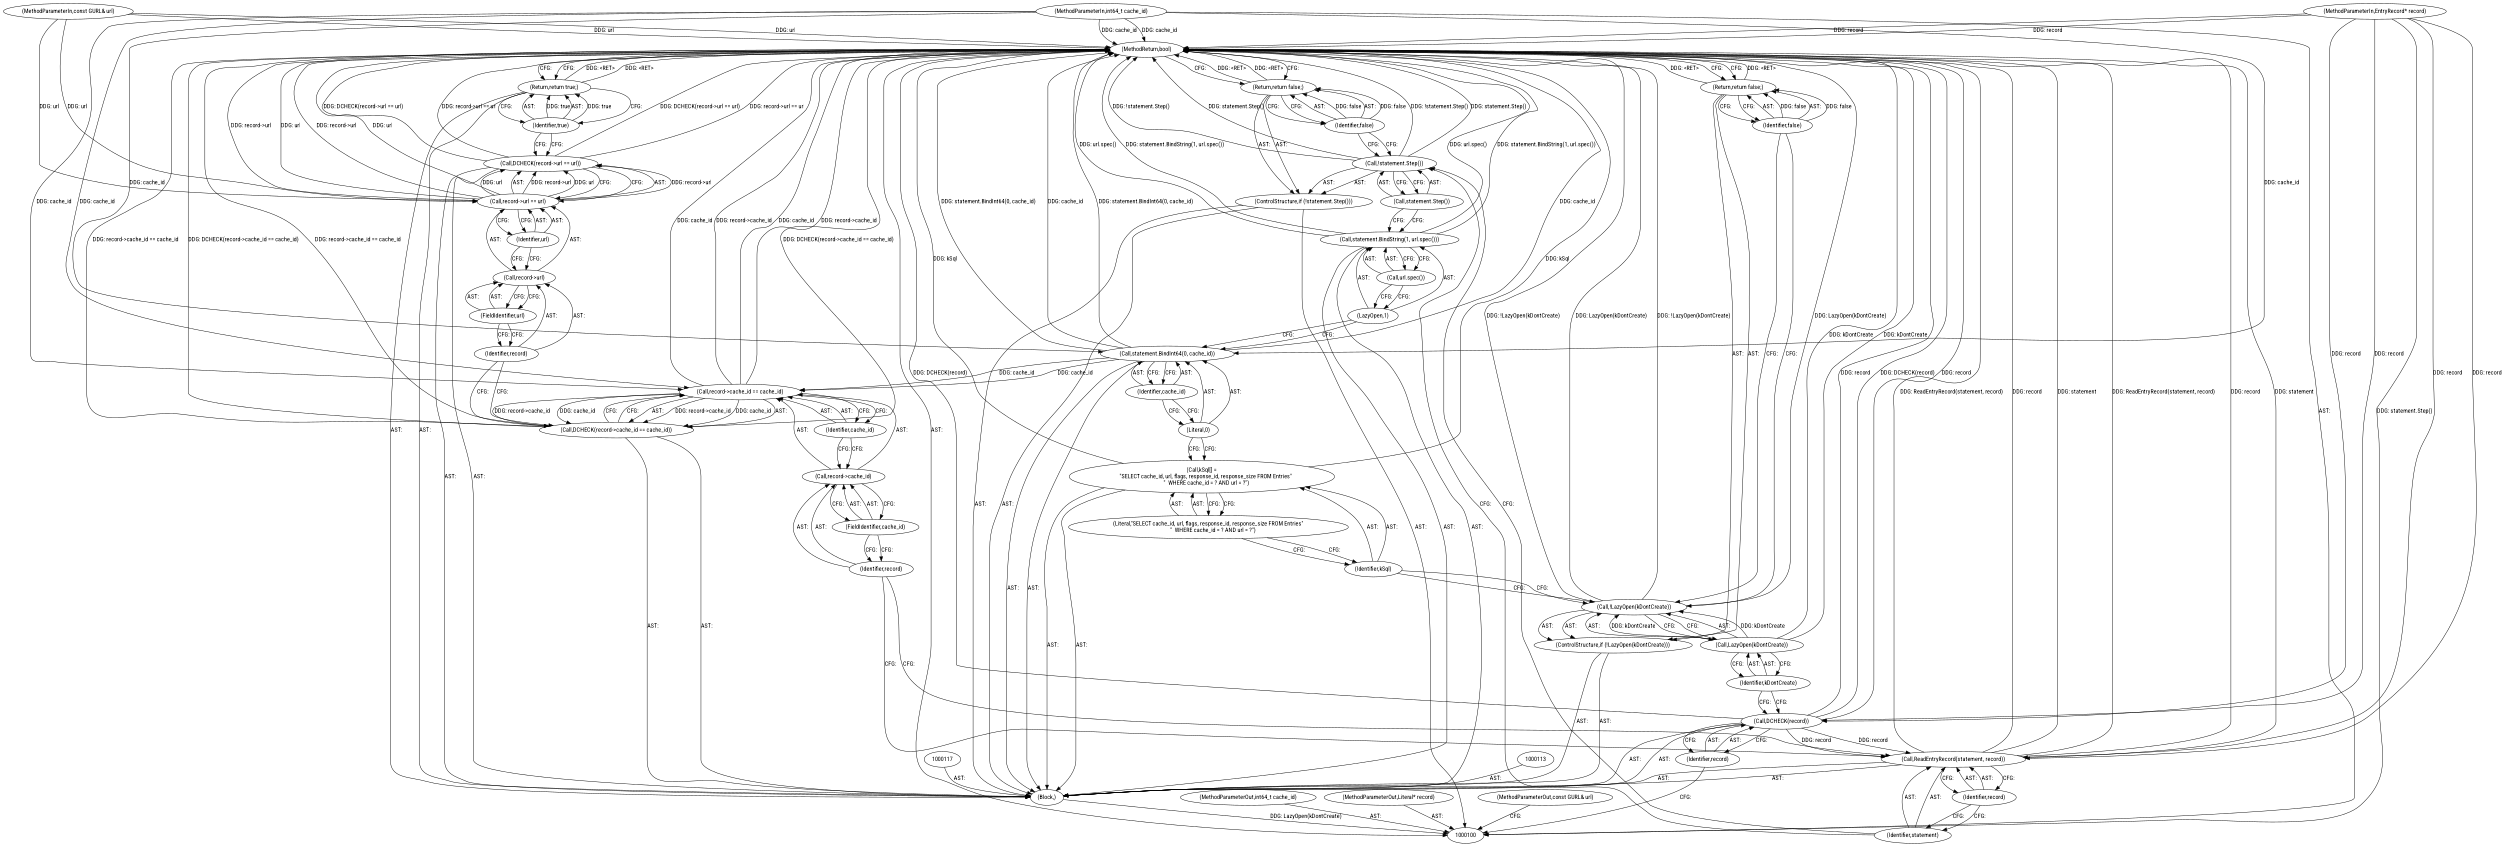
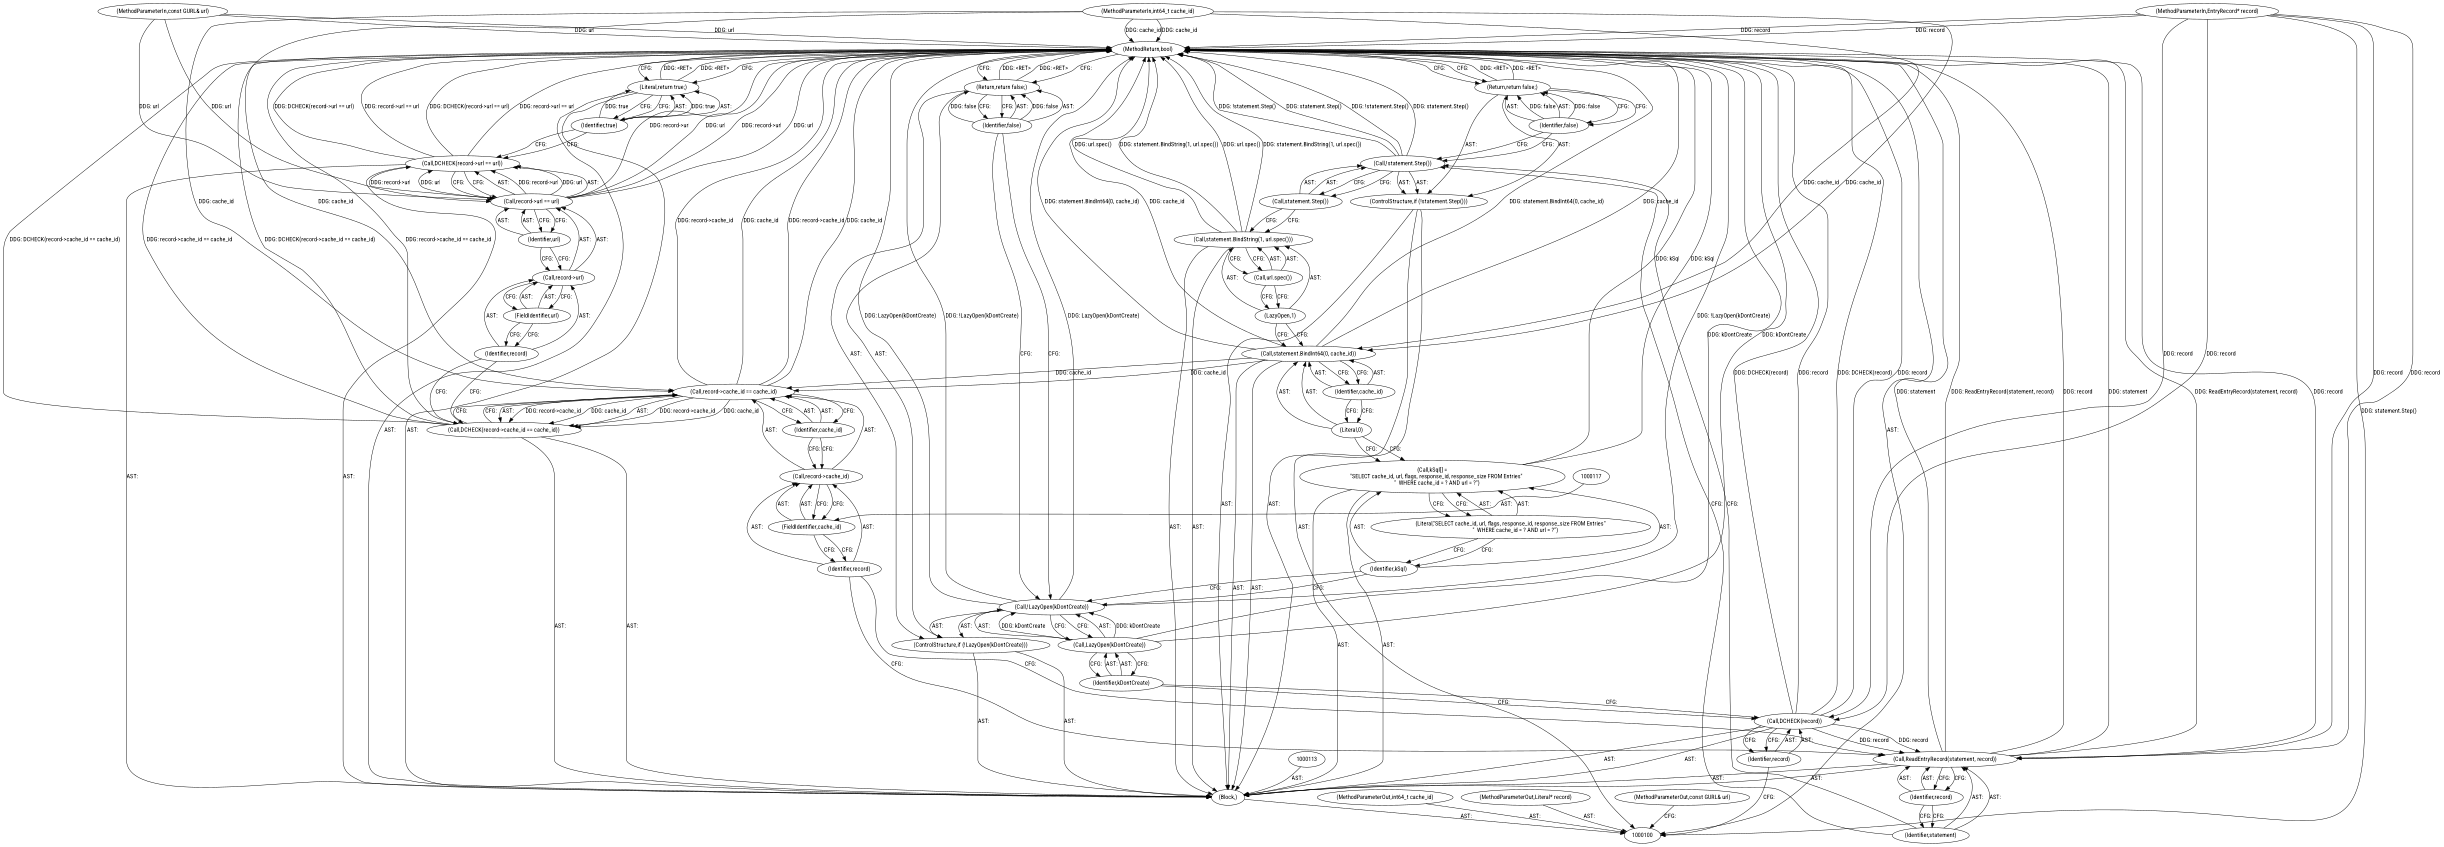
node "(Return,return true;)": label "(Return,return true;)" -> "(Literal,return true;)"
edge "(MethodParameterIn,int64_t cache_id)" -> "1000100": removed, label "AST:"
edge "1000117" -> "(Block,)": now "1000117" -> "(FieldIdentifier,cache_id)"
edge "(Block,)" -> "1000100": label "DDG: LazyOpen(kDontCreate)" -> "AST: "
